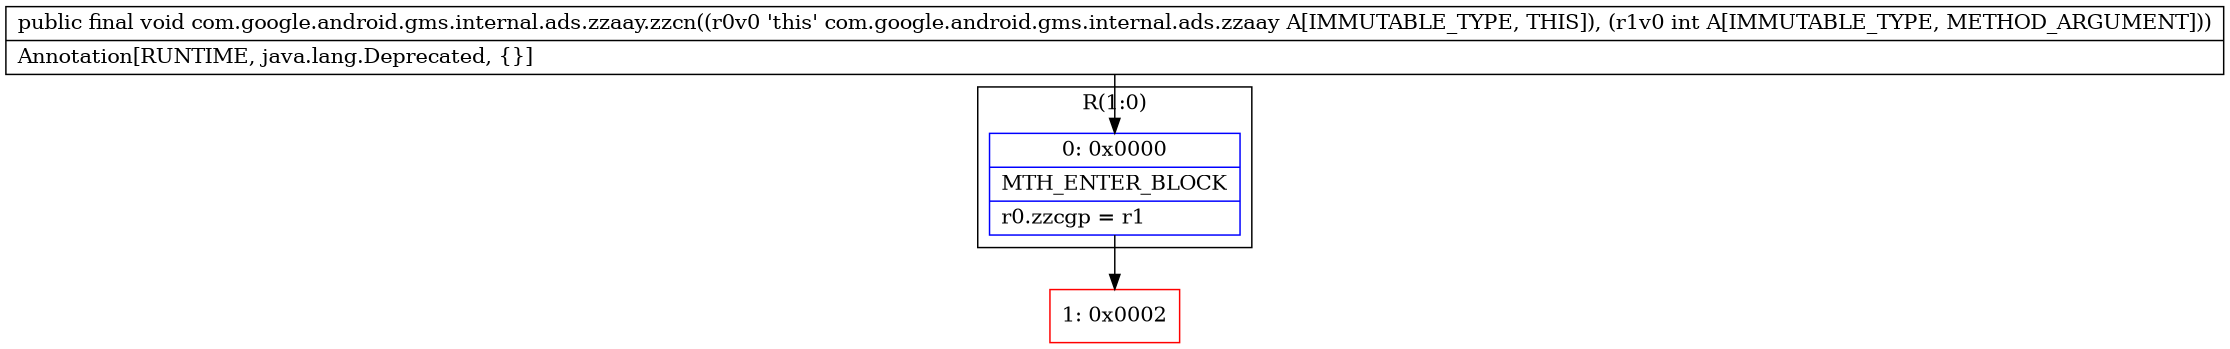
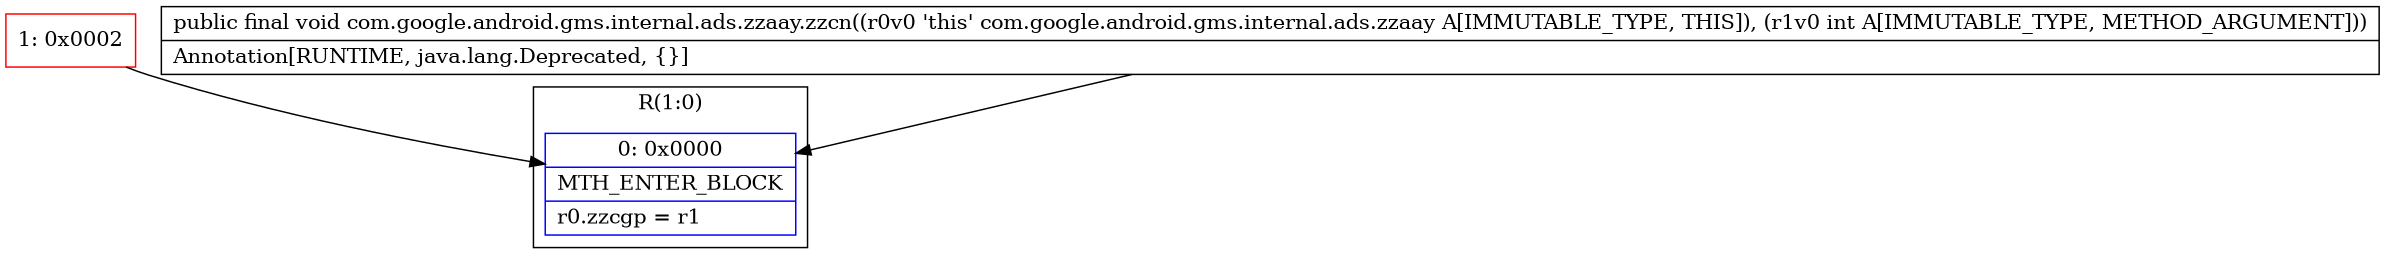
edge "0: 0x0000" -> "1: 0x0002": reversed
